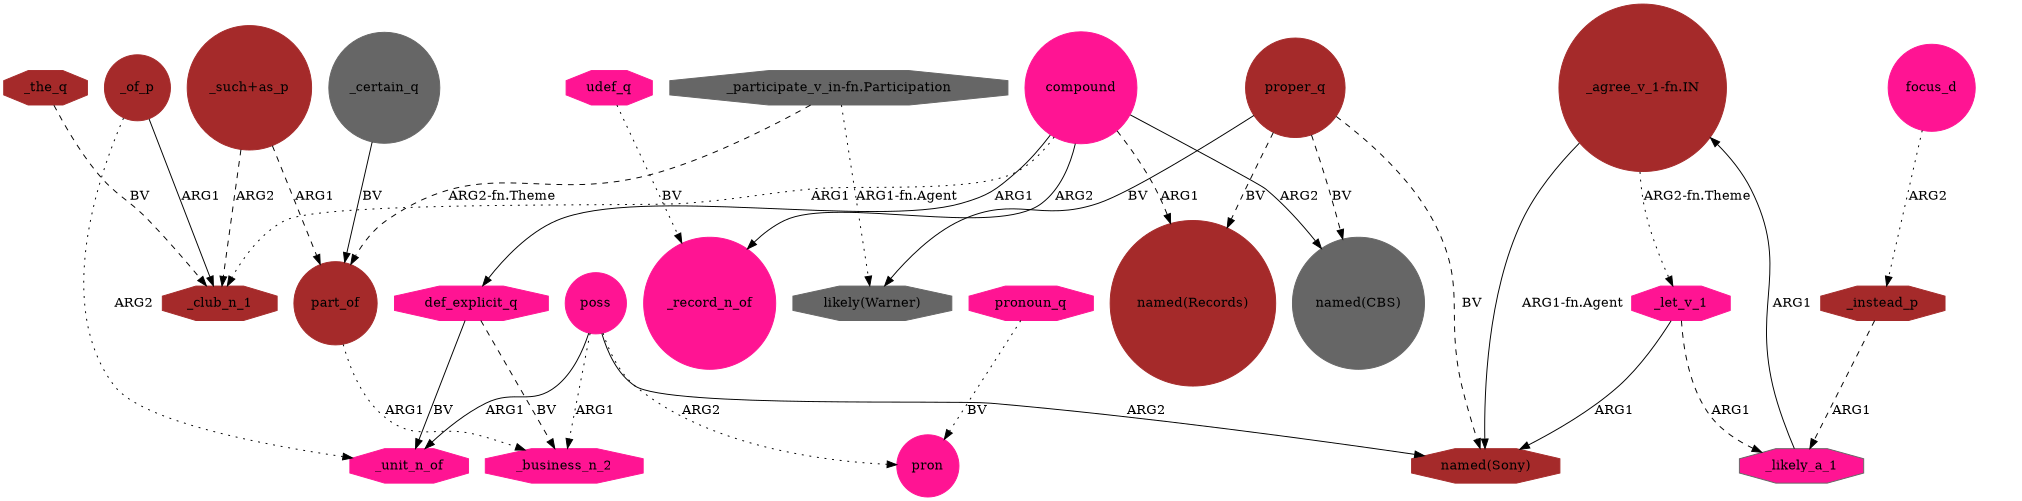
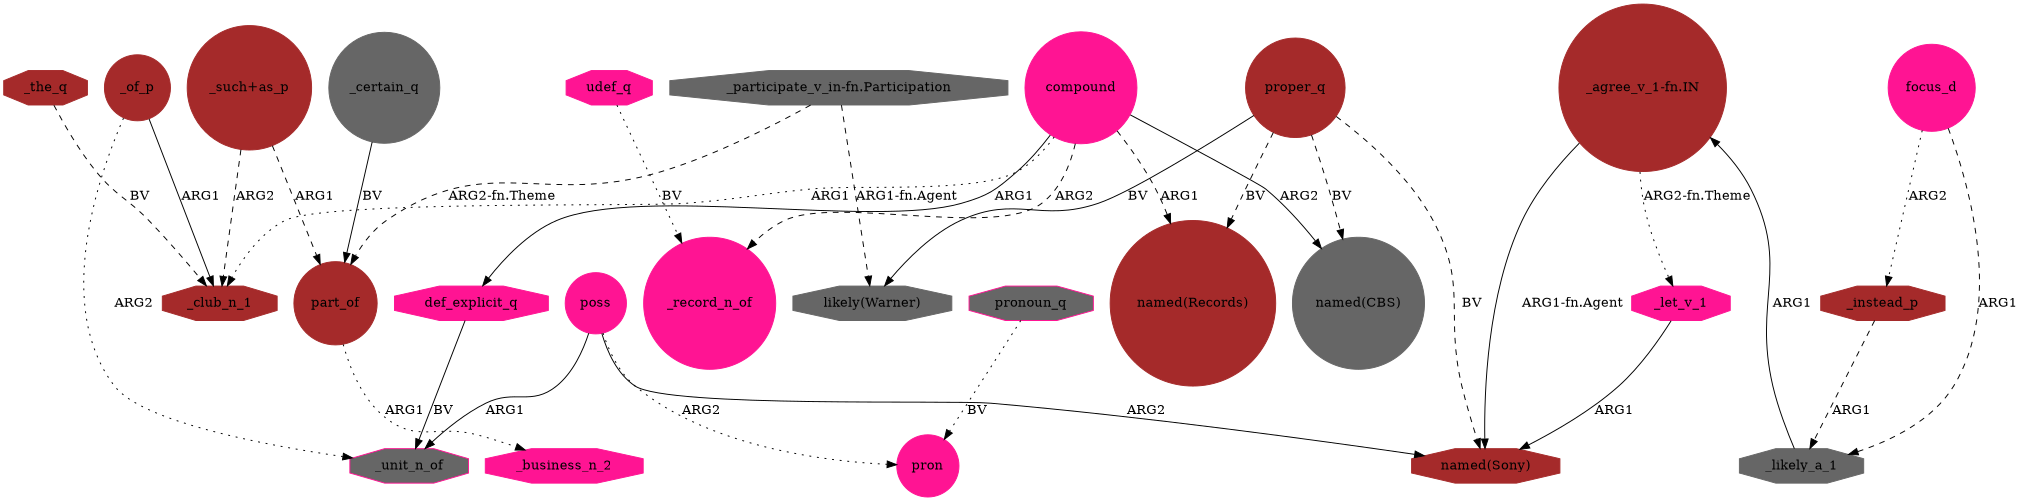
edge "_participate_v_in-fn.Participation" -> "likely(Warner)": style dotted -> dashed
edge "compound" -> "_record_n_of": style solid -> dashed
node "pronoun_q": fillcolor deeppink -> gray40
edge "def_explicit_q" -> "_business_n_2": removed, label "BV"
edge "poss" -> "_business_n_2": removed, label "ARG1"
edge "_let_v_1" -> "_likely_a_1": now "focus_d" -> "_likely_a_1"
node "_unit_n_of": fillcolor deeppink -> gray40
node "_likely_a_1": fillcolor deeppink -> gray40
